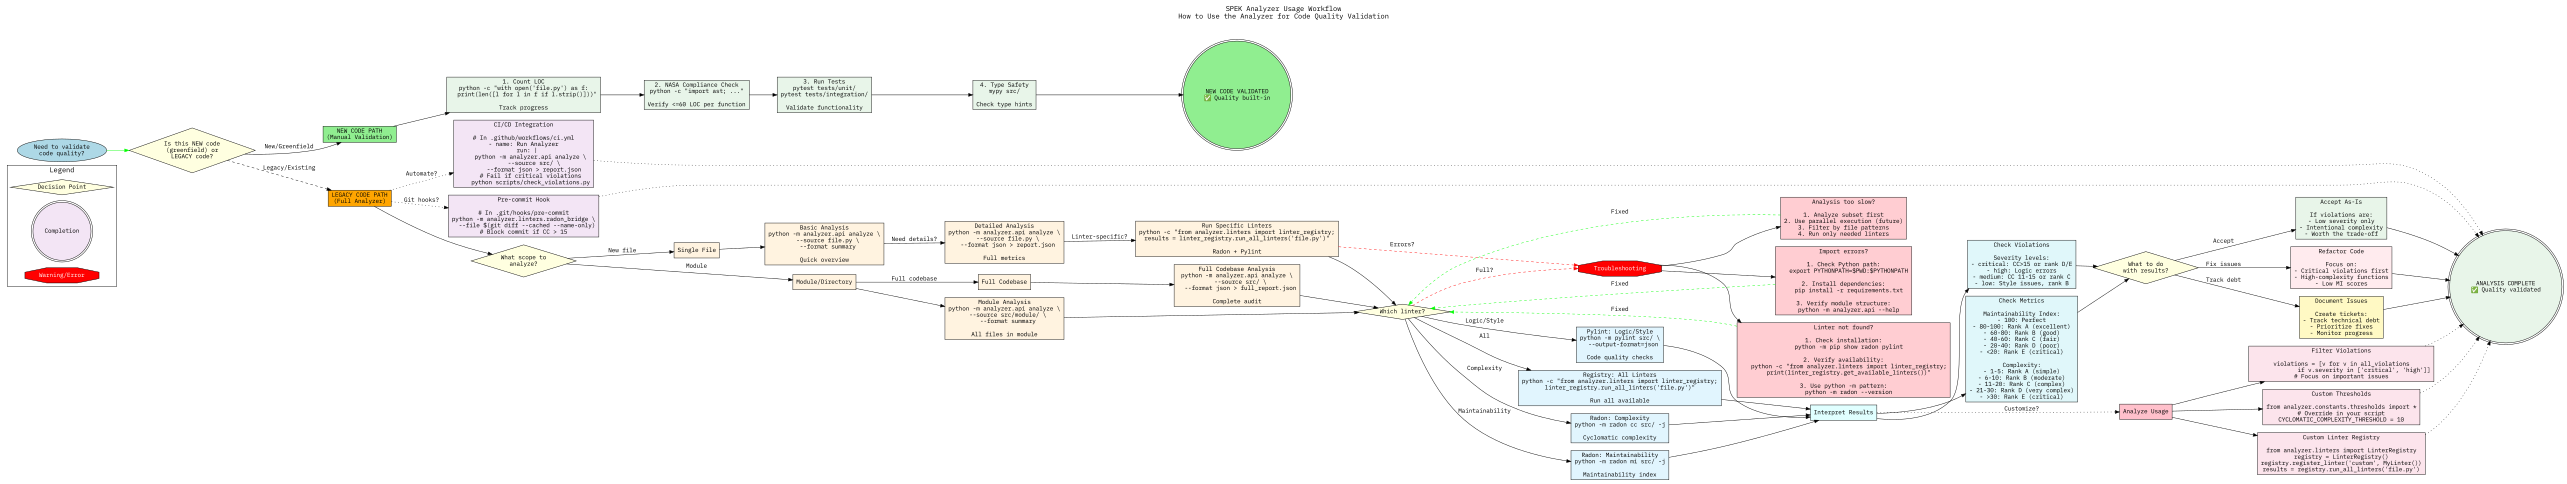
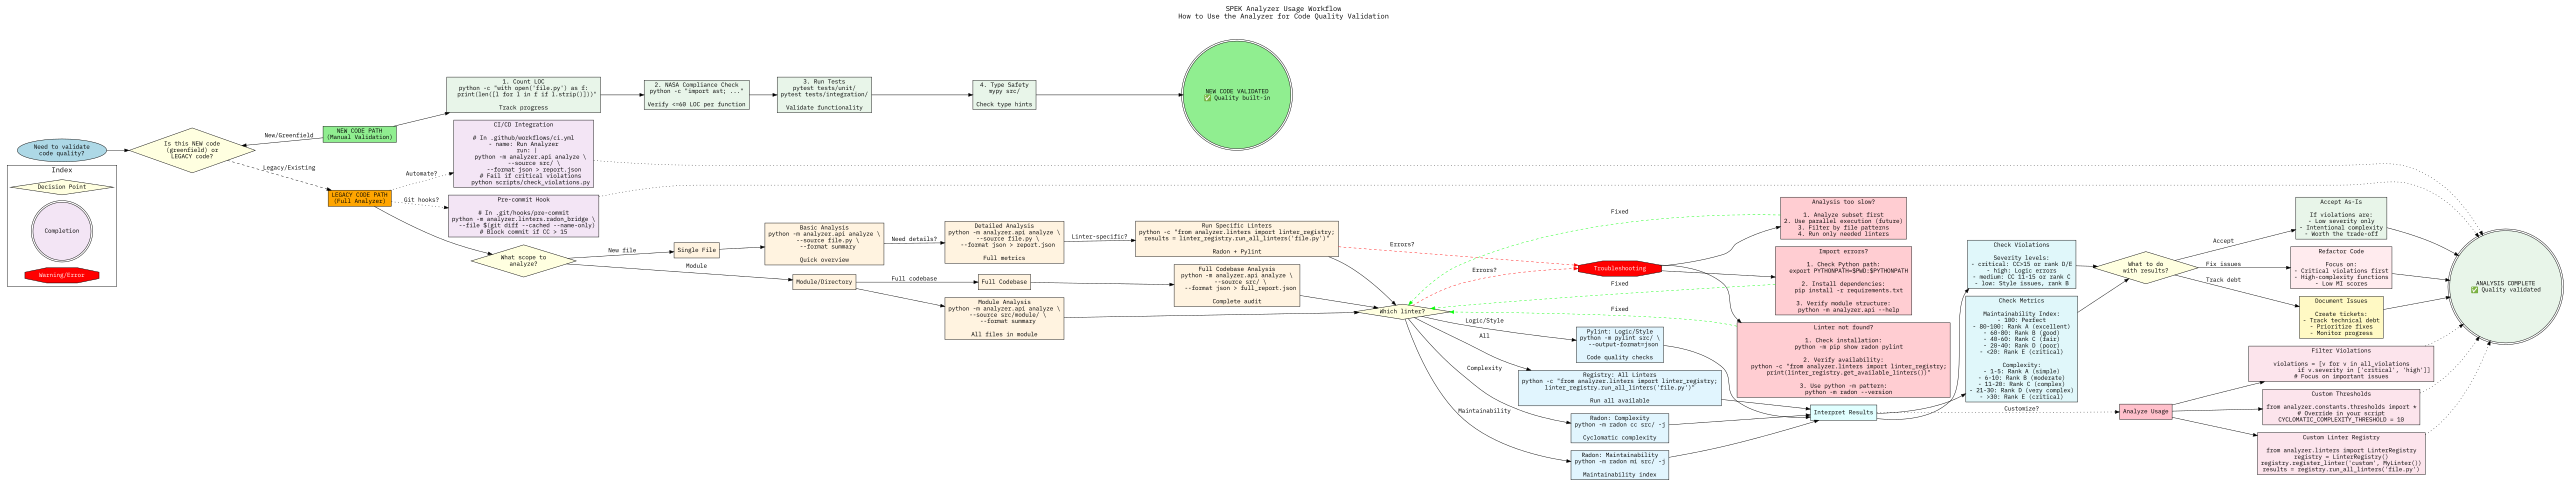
edge "Need to validate code quality?" -> "Is this NEW code (greenfield) or LEGACY code?": color green -> black
edge "Is this NEW code (greenfield) or LEGACY code?" -> "NEW CODE PATH (Manual Validation)": reversed
cluster "Legend": label "Legend" -> "Index"
edge "Which linter?" -> "Troubleshooting": label "Full?" -> "Errors?"
